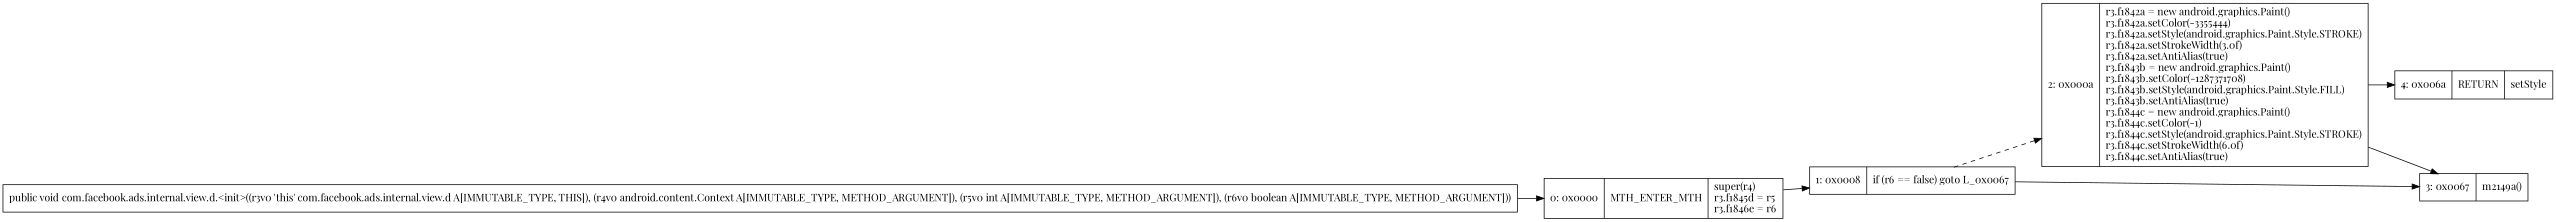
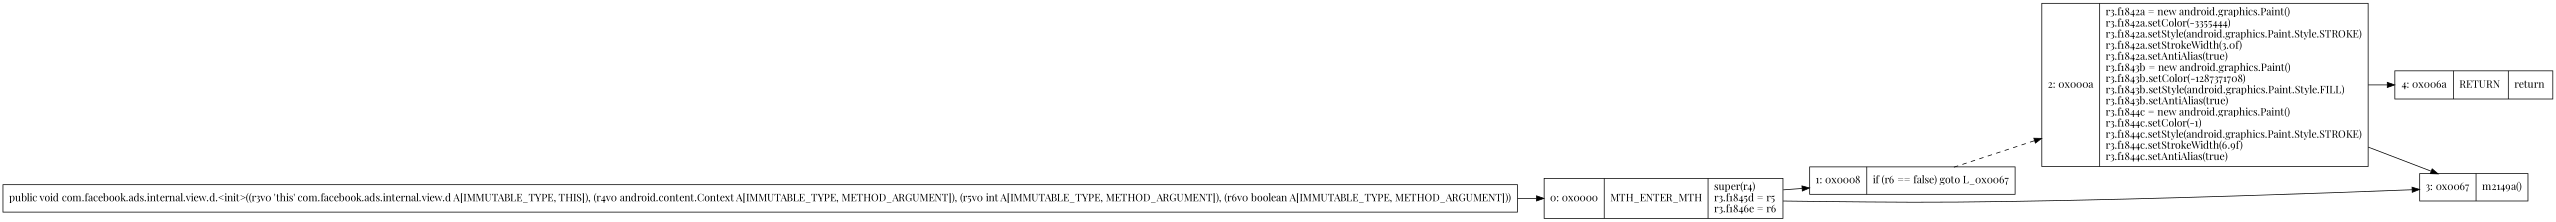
node "4: 0x006a": text "setStyle" -> "return"
node "2: 0x000a": text "r3.f1844c.setStrokeWidth(6.0f)" -> "r3.f1844c.setStrokeWidth(6.9f)"
edge "1: 0x0008" -> "3: 0x0067": now "0: 0x0000" -> "3: 0x0067"
